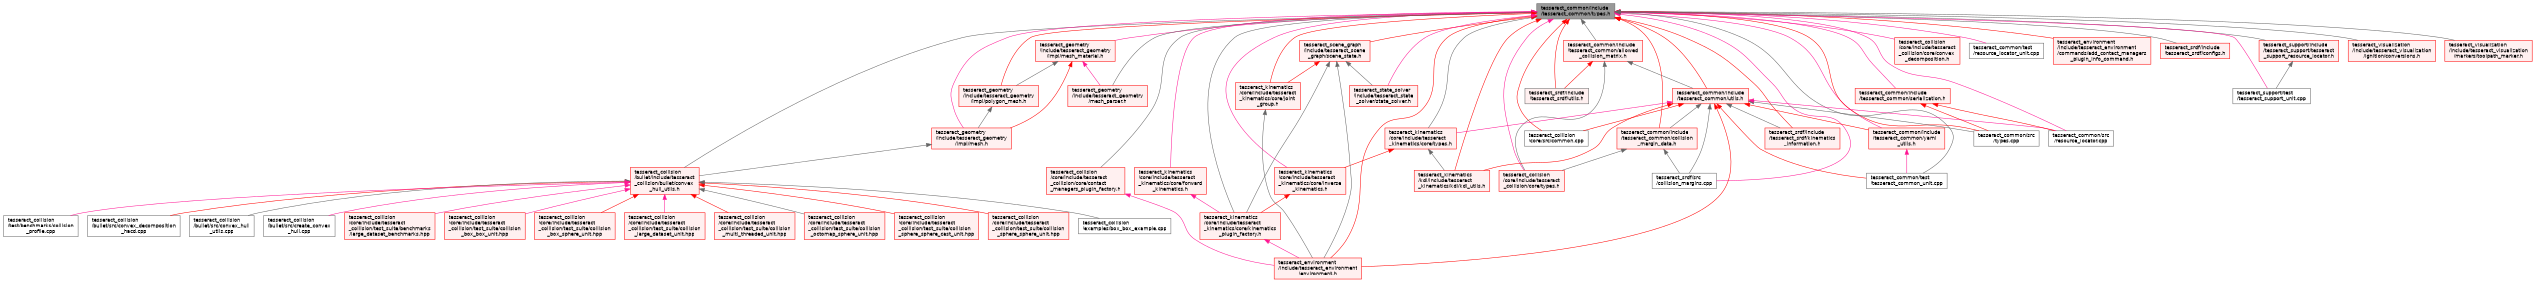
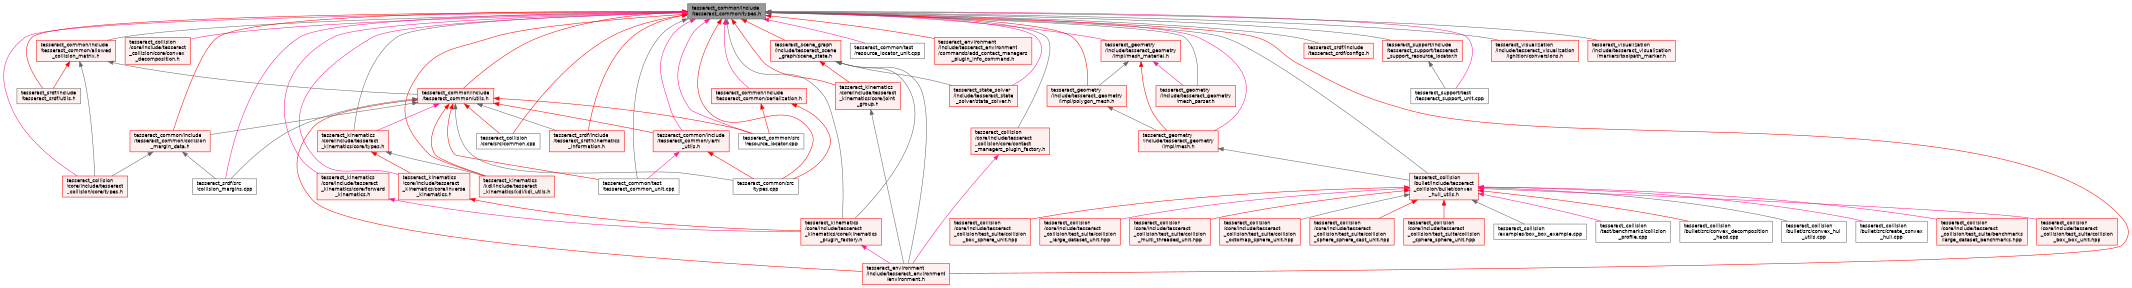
edge "tesseract_common/src /resource_locator.cpp" -> "tesseract_common/include /tesseract_common/utils.h": color deeppink -> red
edge "tesseract_common/src /types.cpp" -> "tesseract_common/include /tesseract_common/yaml _utils.h": added
